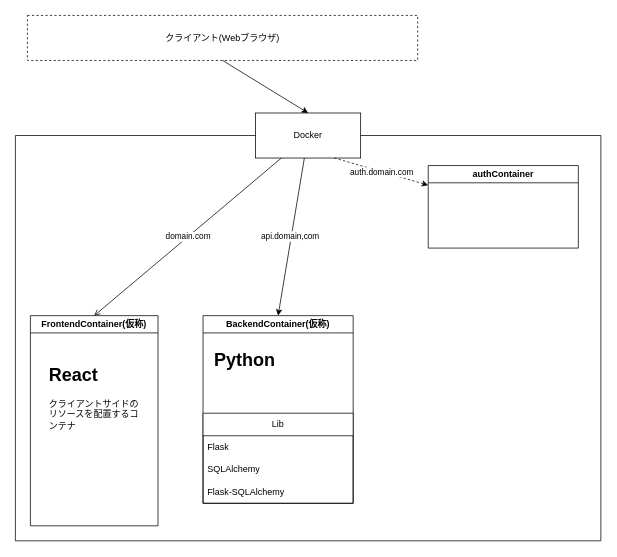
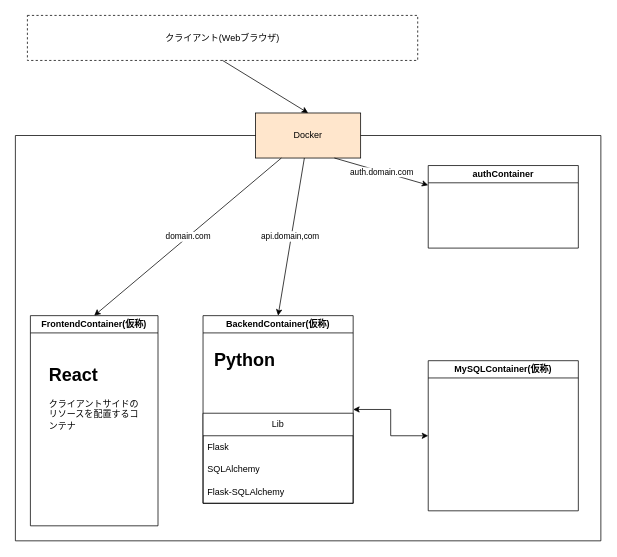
node "Docker": fillcolor #ffffff -> #ffe6cc
edge "Docker" -> "authContainer": style dashed -> solid
edge "Docker" -> "FrontendContainer(仮称)": arrowhead open -> classic
edge "BackendContainer(仮称)" -- "MySQLContainer(仮称)": added
node "MySQLContainer(仮称)": added
